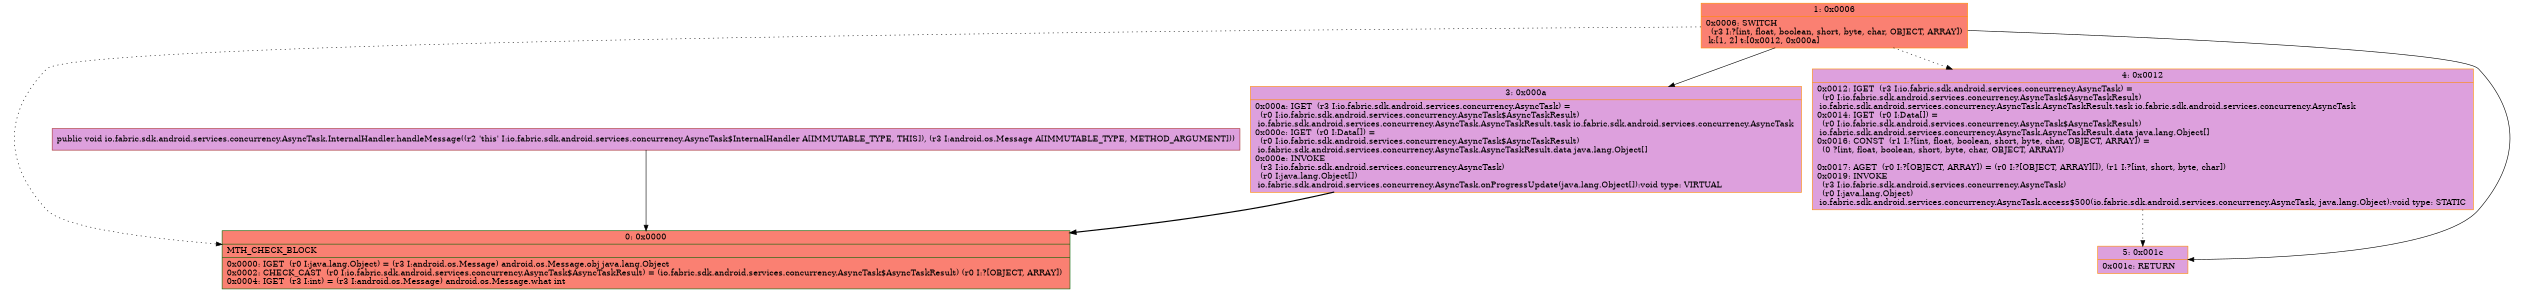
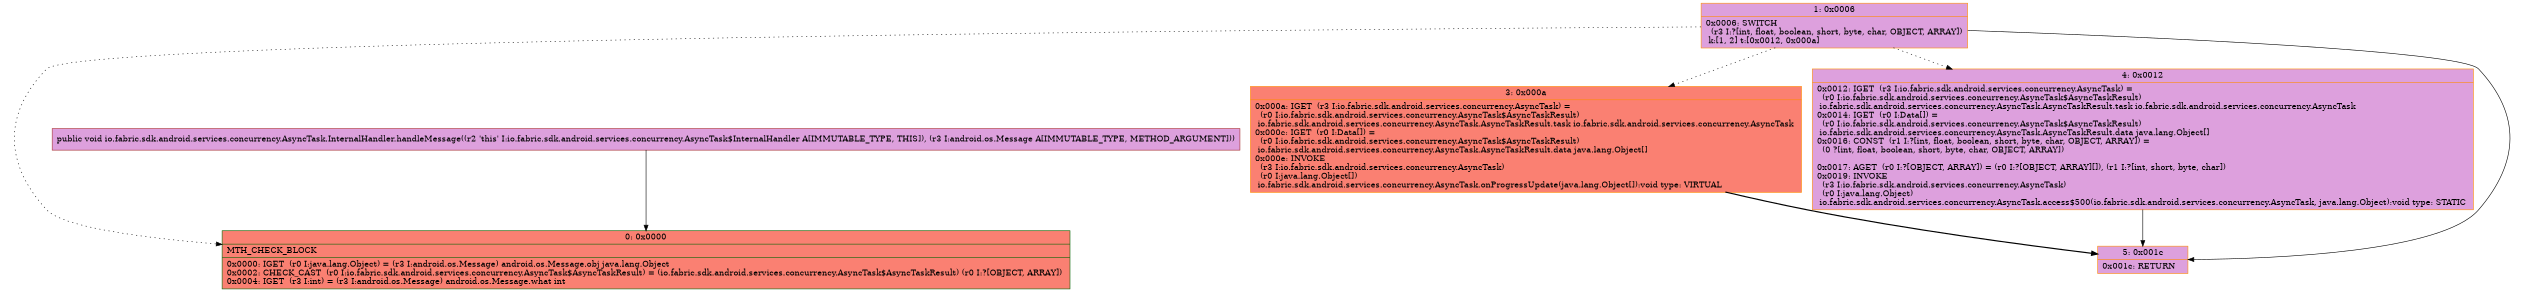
node "1: 0x0006": fillcolor salmon -> plum
edge "1: 0x0006" -> "3: 0x000a": style solid -> dotted
node "3: 0x000a": fillcolor plum -> salmon
edge "3: 0x000a" -> "0: 0x0000": now "3: 0x000a" -> "5: 0x001c"
edge "4: 0x0012" -> "5: 0x001c": style dotted -> solid
